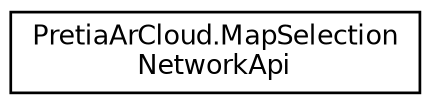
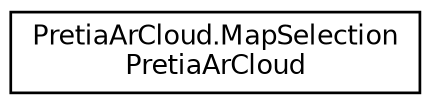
node "PretiaArCloud.MapSelection NetworkApi": label "PretiaArCloud.MapSelection NetworkApi" -> "PretiaArCloud.MapSelection PretiaArCloud"
